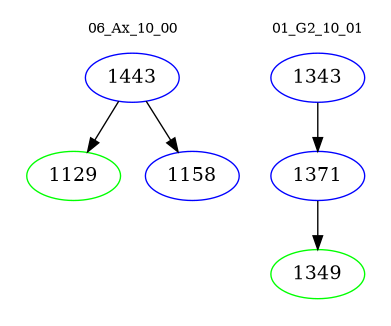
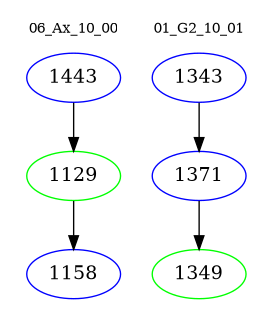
edge "1443" -> "1158": now "1129" -> "1158"
